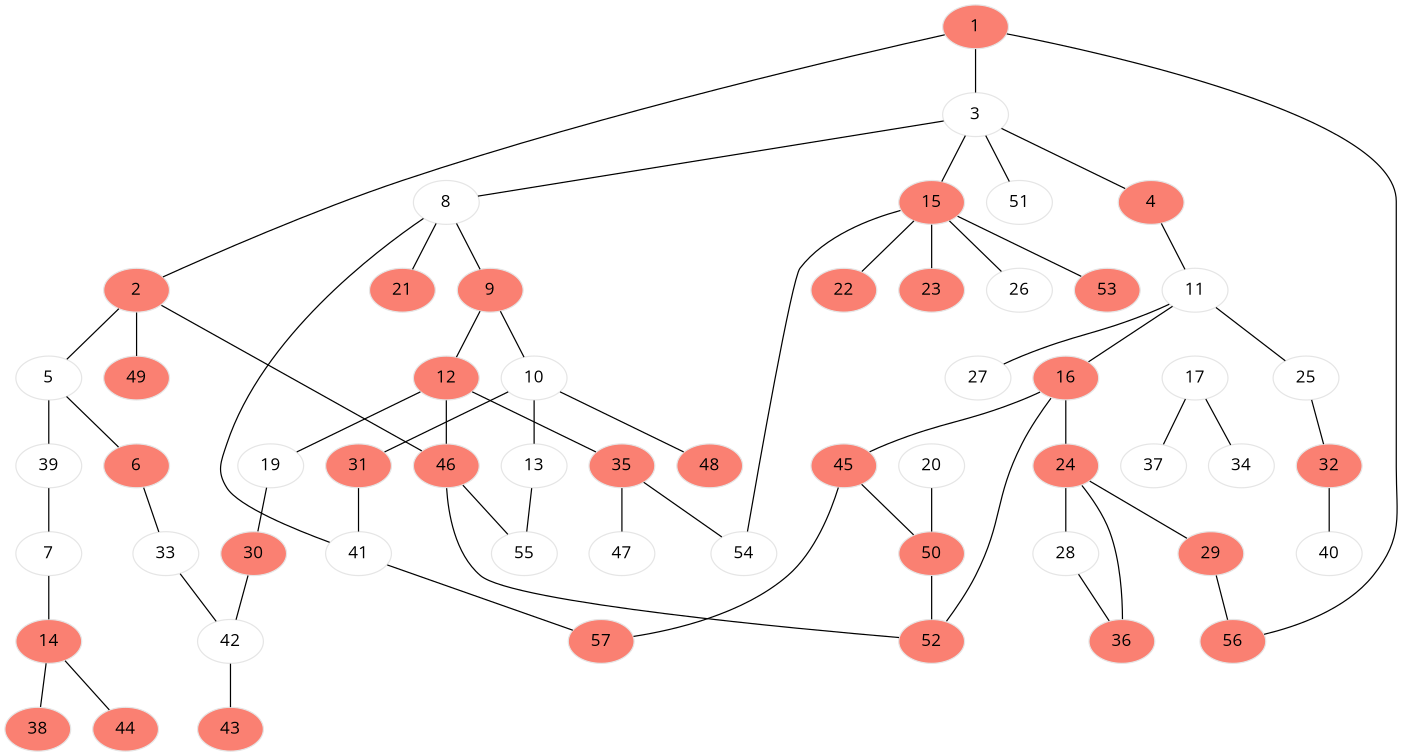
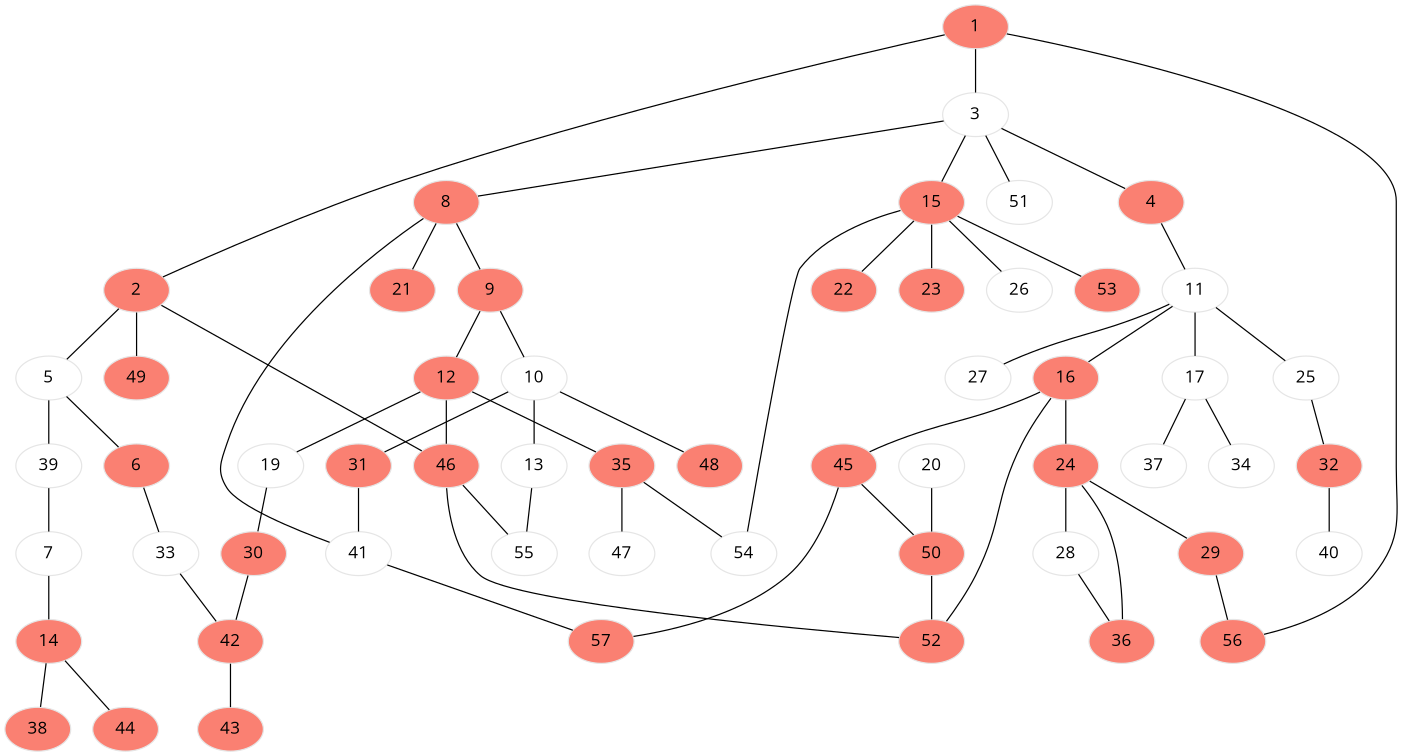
node "8": fillcolor white -> salmon
edge "11" -- "17": added
node "42": fillcolor white -> salmon
